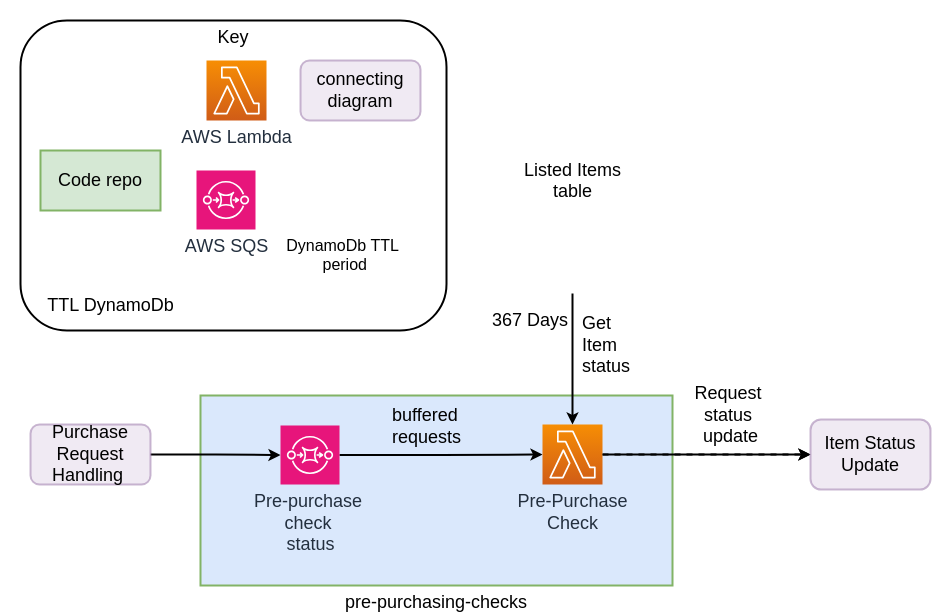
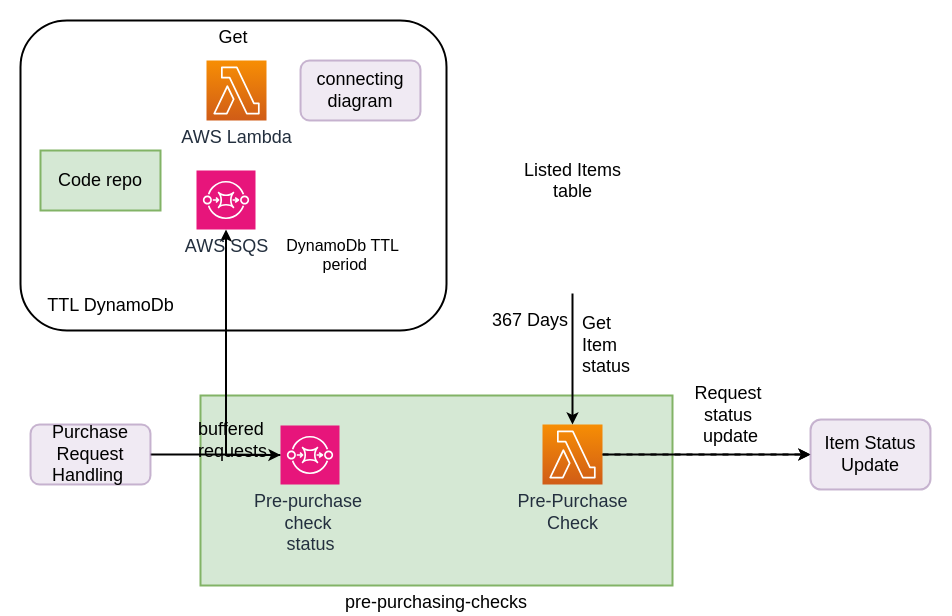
node "Key": label "Key" -> "Get"
edge "Pre-purchase check status" -> "Pre-Purchase Check": now "Pre-purchase check status" -> "AWS SQS"
node "pre-purchasing-checks": fillcolor #dae8fc -> #d5e8d4
